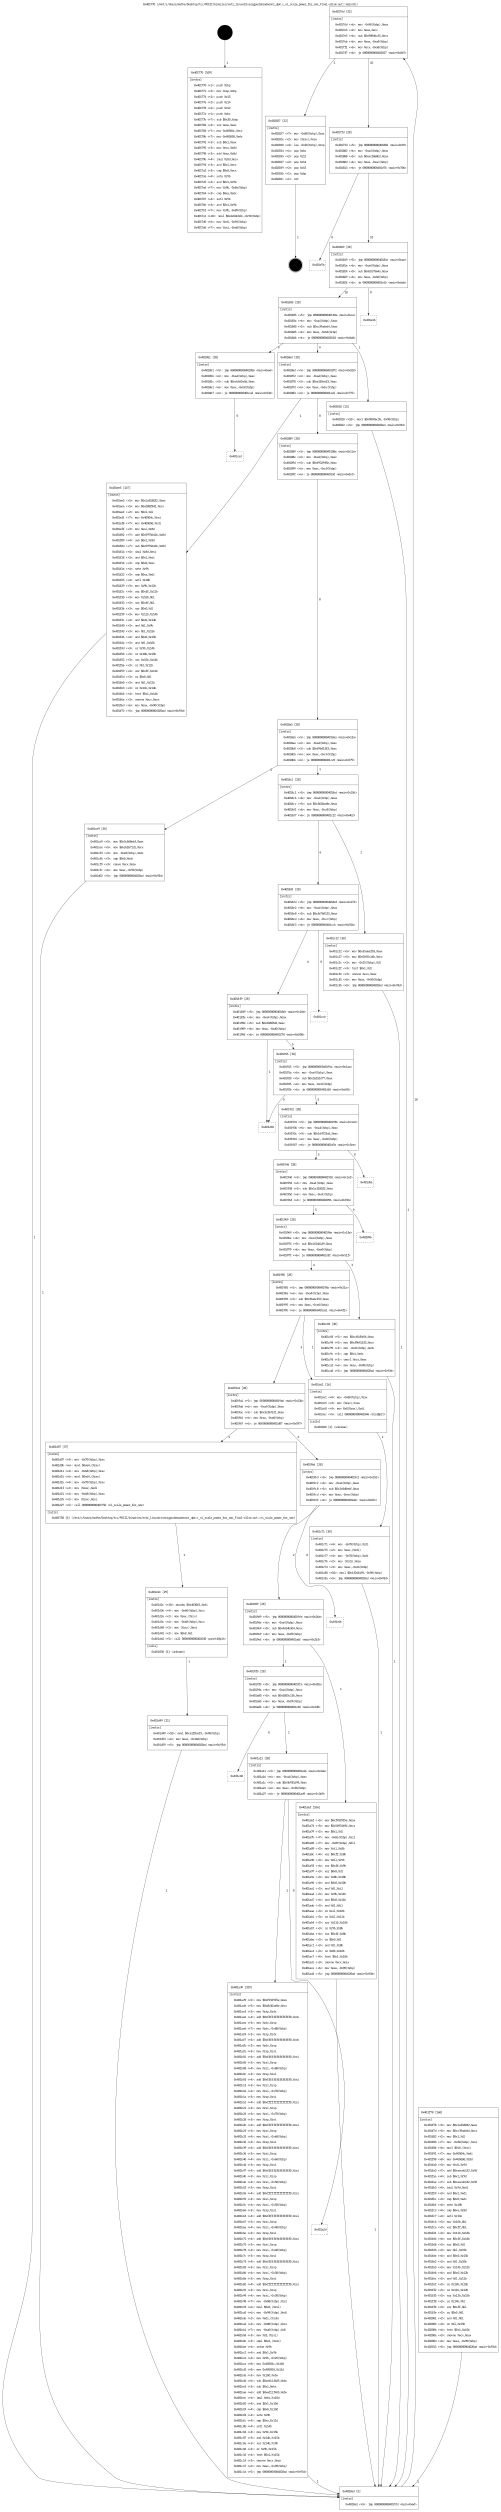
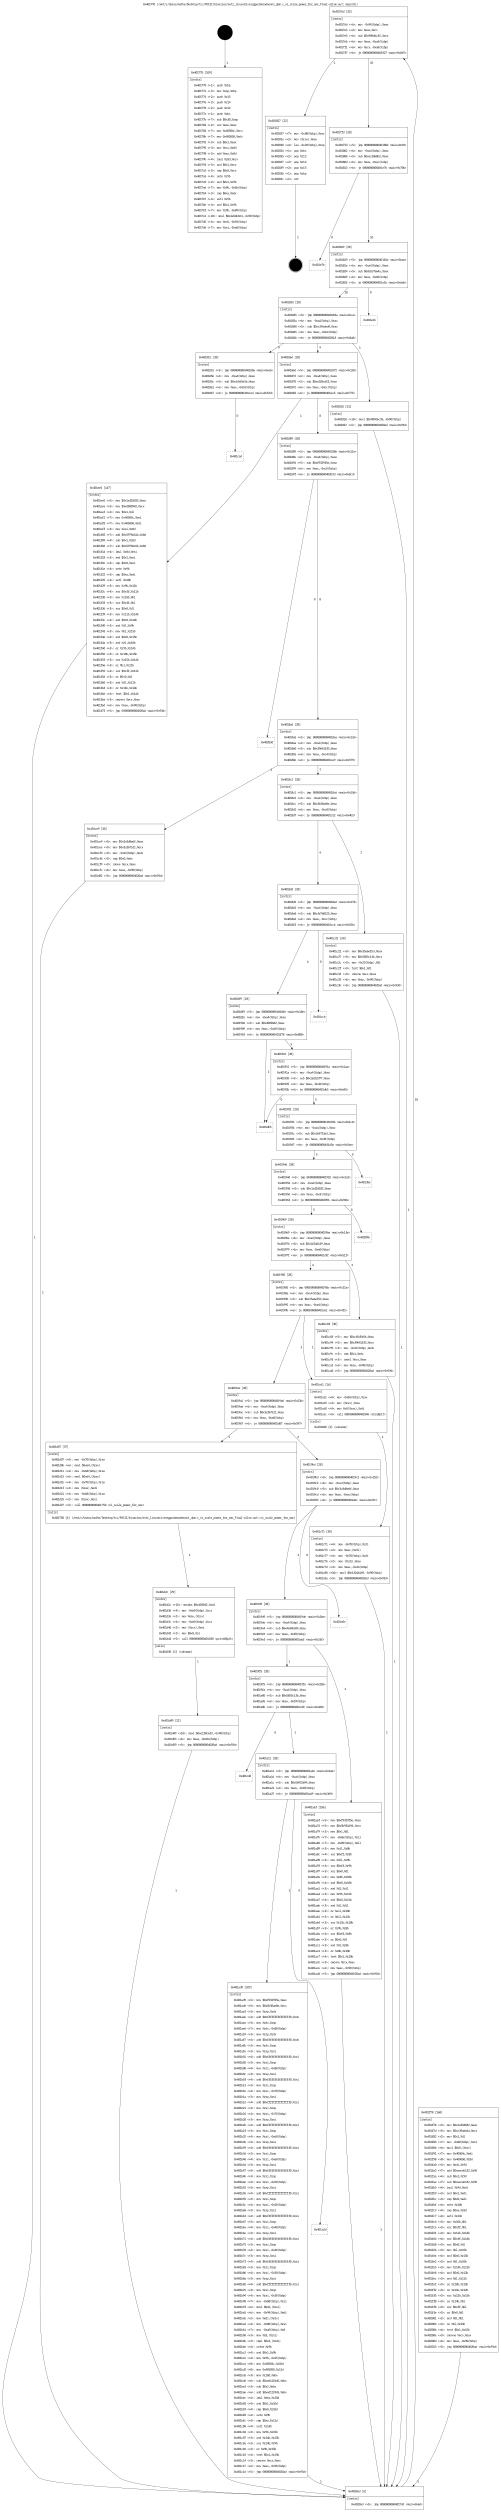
node "0x40203d": added
